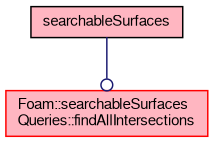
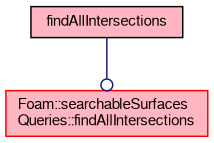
node "searchableSurfaces": label "searchableSurfaces" -> "findAllIntersections"
